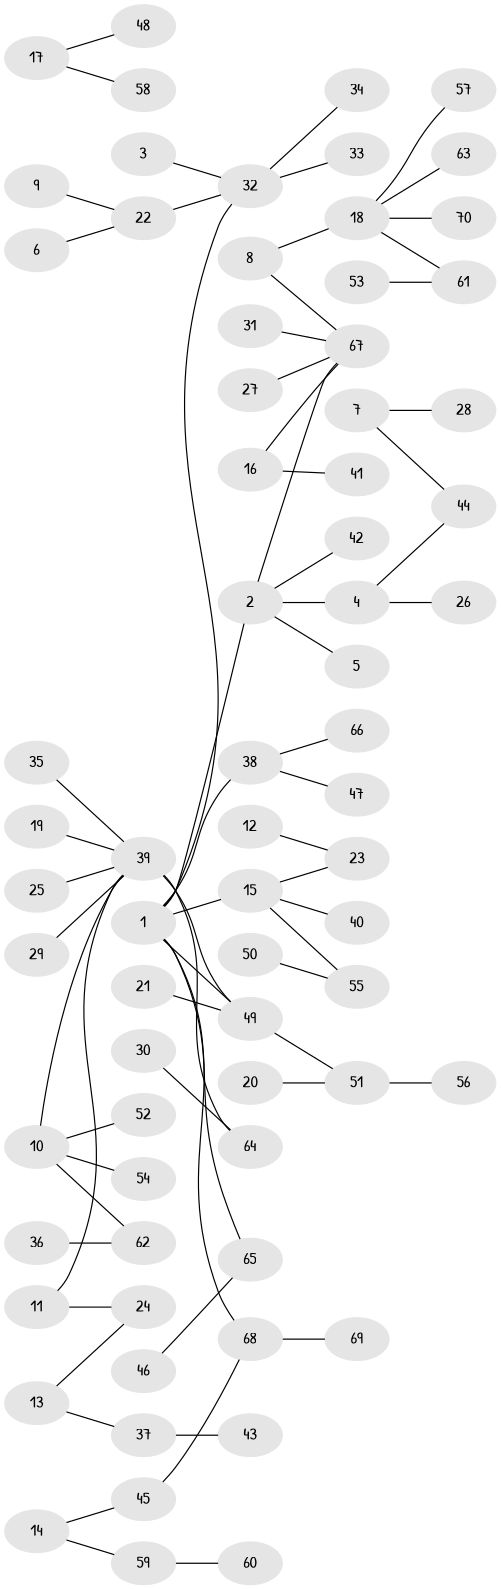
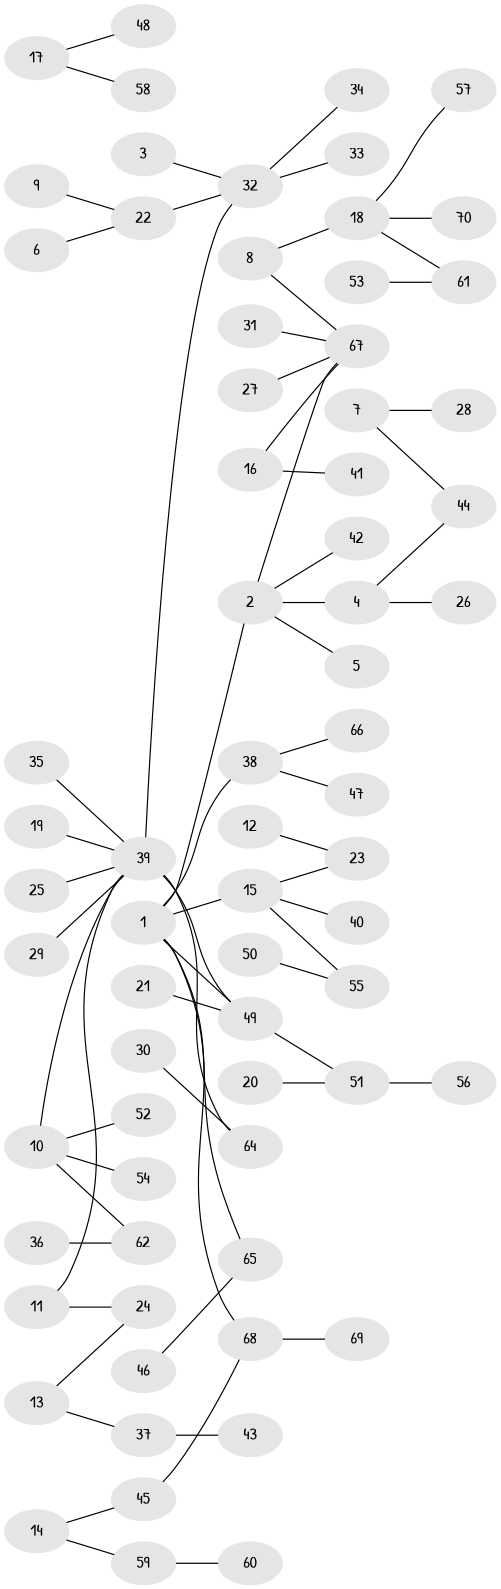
node "63": removed
edge "32" -- "1": now "32" -- "39"
